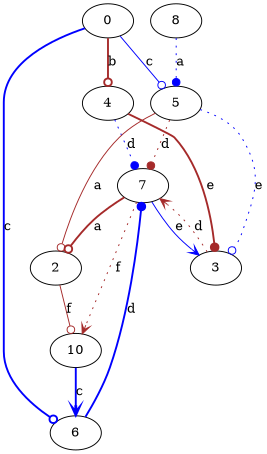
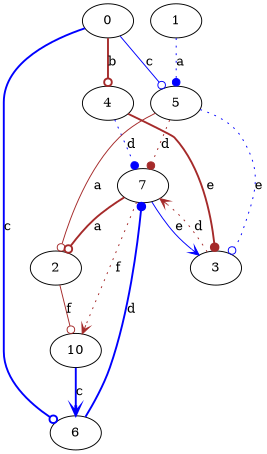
node "8": label "8" -> "1"
